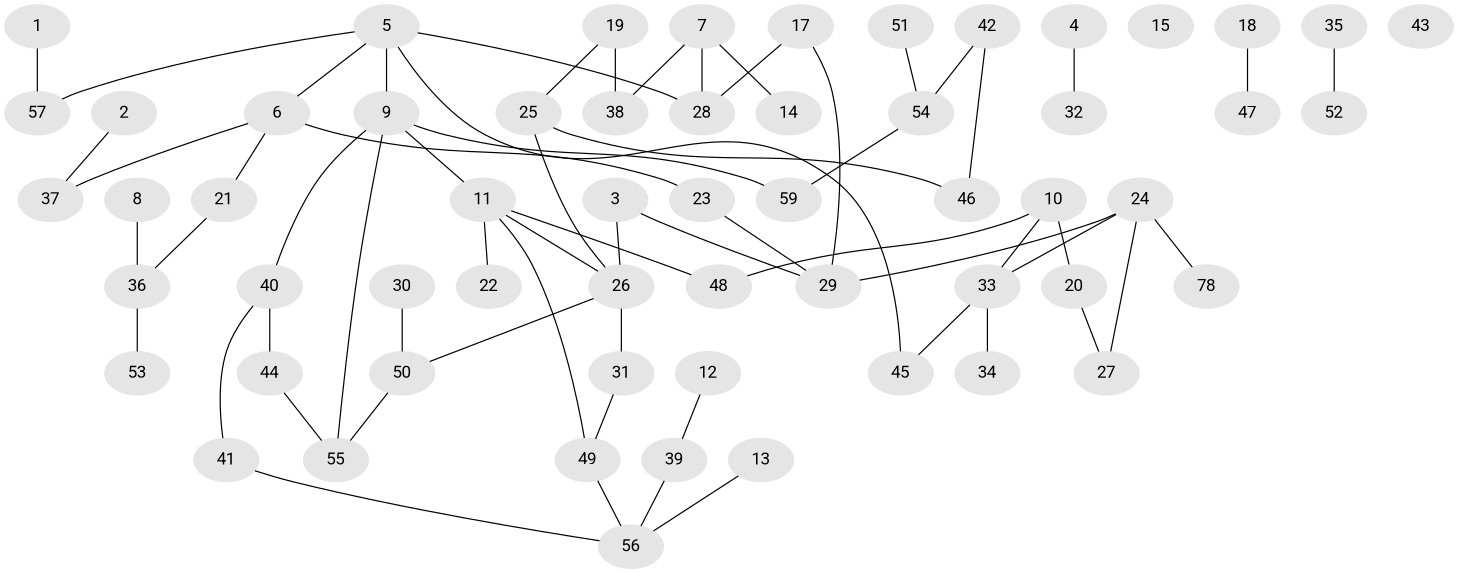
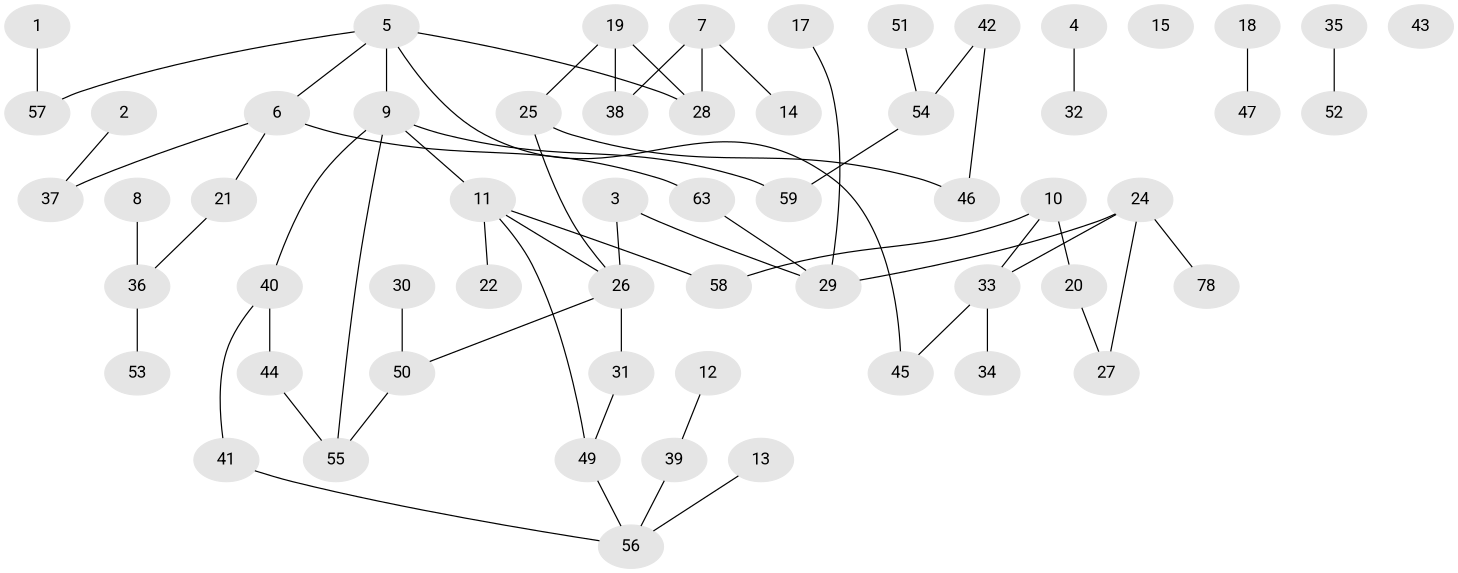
edge "17" -- "28": now "19" -- "28"
node "23": label "23" -> "63"
node "48": label "48" -> "58"
